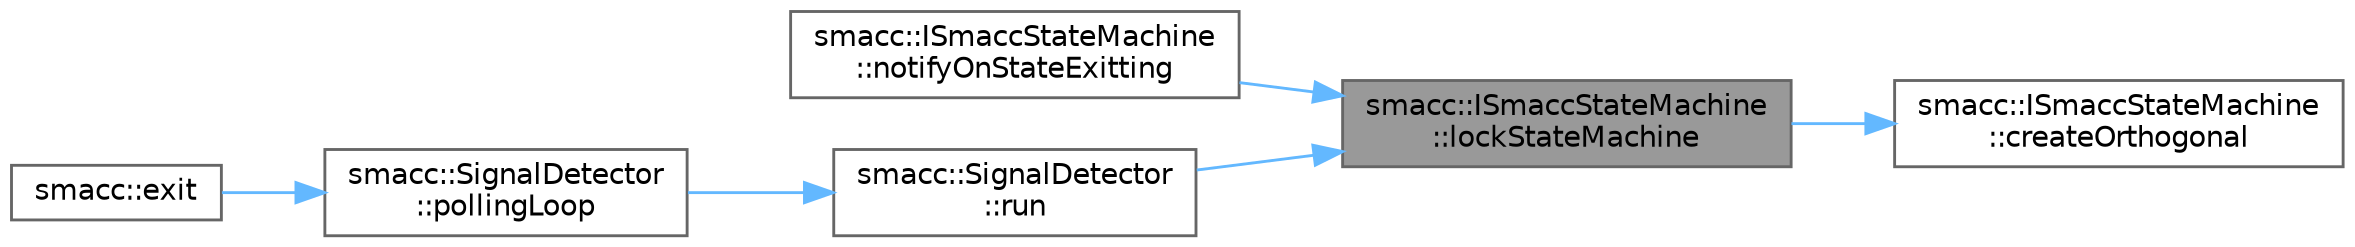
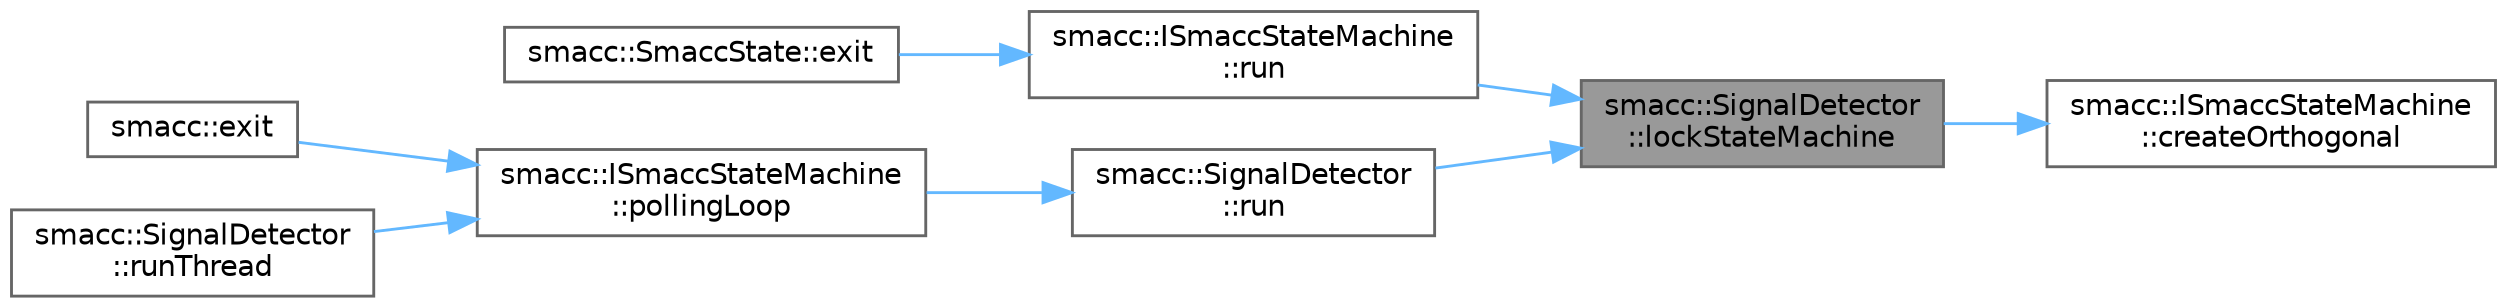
node "smacc::SmaccState::exit": added
node "smacc::ISmaccStateMachine ::notifyOnStateExitting": label "smacc::ISmaccStateMachine ::notifyOnStateExitting" -> "smacc::ISmaccStateMachine ::run"
node "smacc::ISmaccStateMachine ::lockStateMachine": label "smacc::ISmaccStateMachine ::lockStateMachine" -> "smacc::SignalDetector ::lockStateMachine"
node "smacc::SignalDetector ::pollingLoop": label "smacc::SignalDetector ::pollingLoop" -> "smacc::ISmaccStateMachine ::pollingLoop"
node "smacc::SignalDetector ::runThread": added
